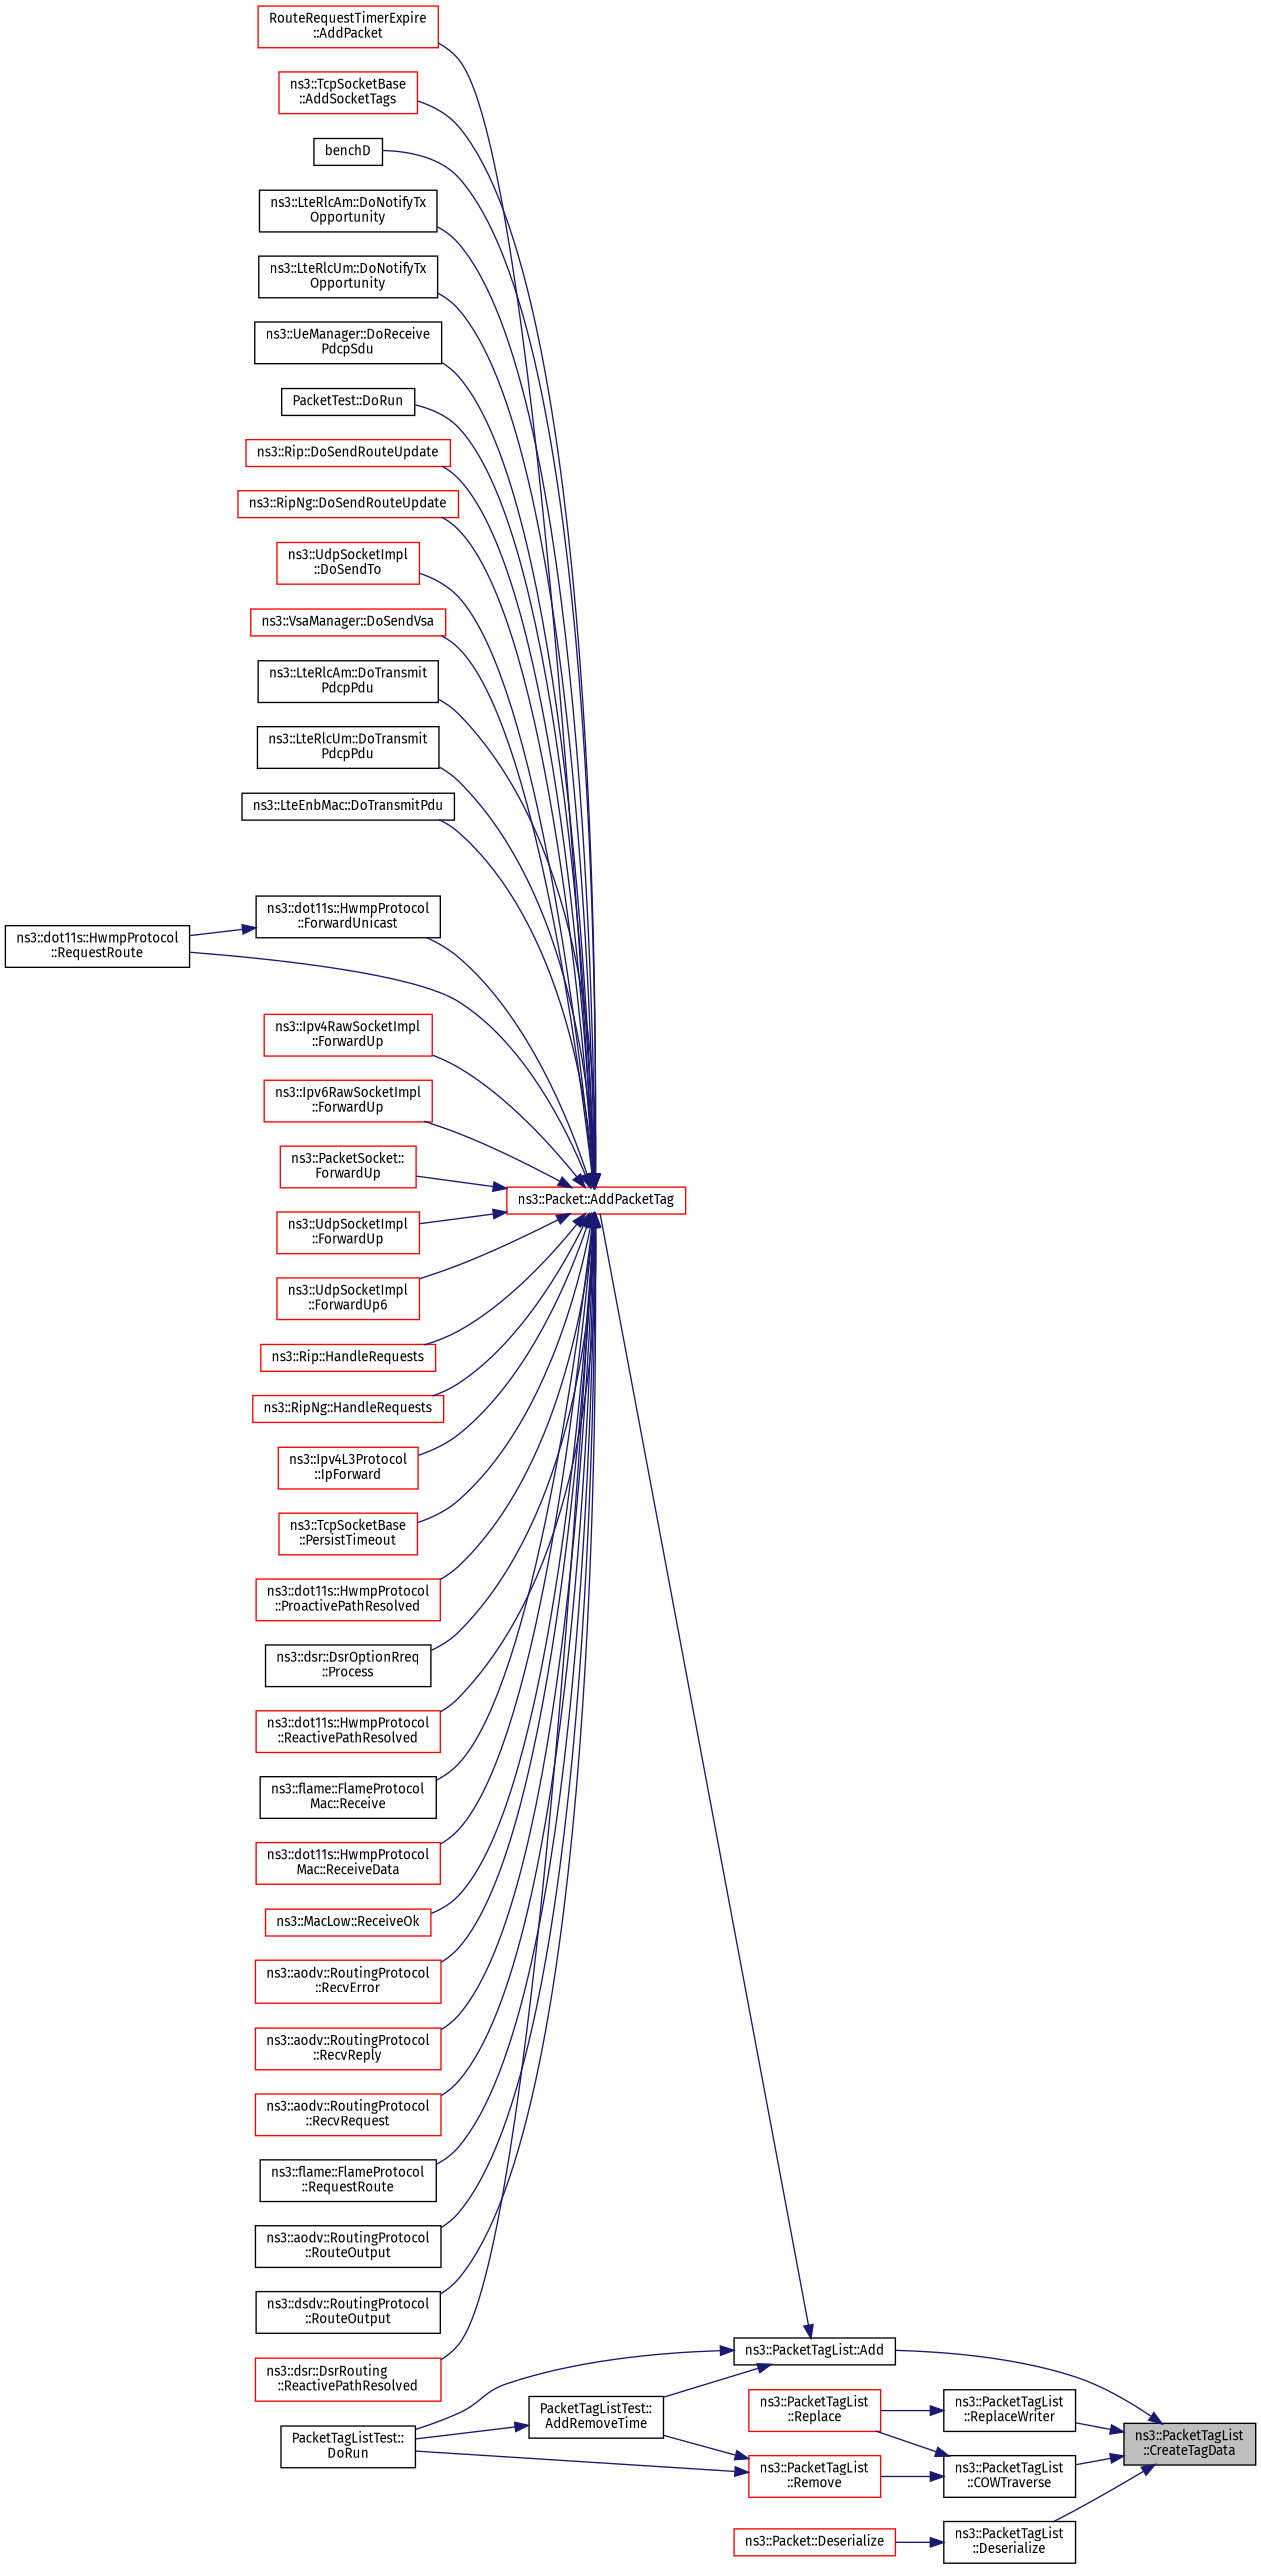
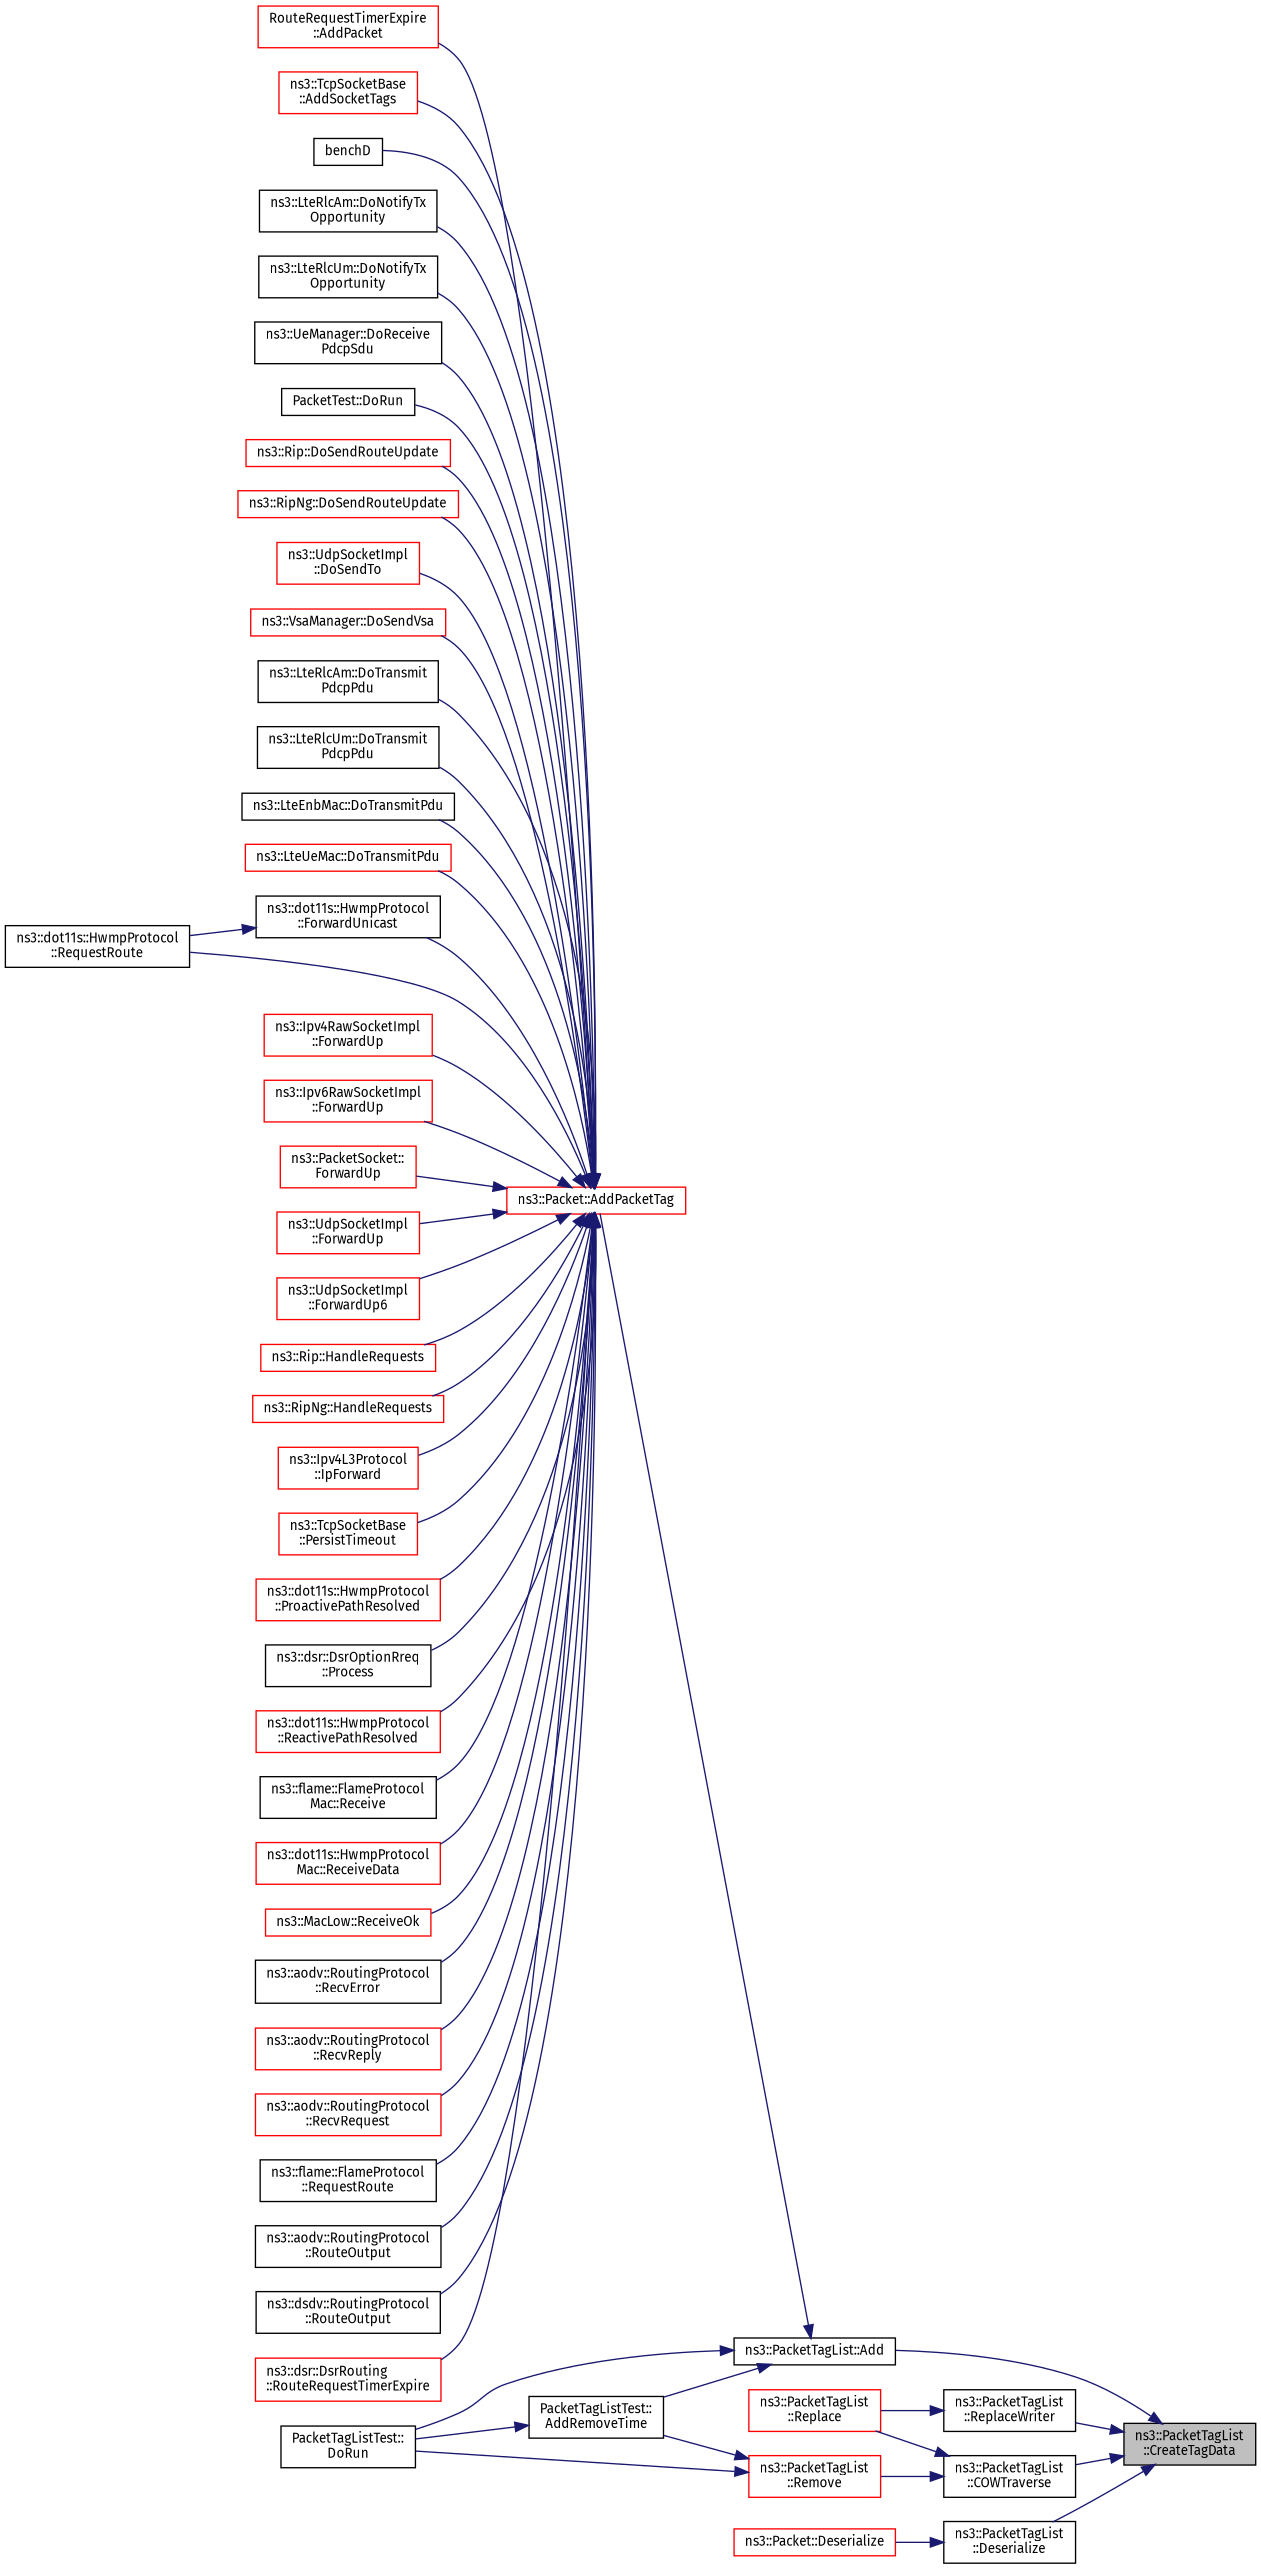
node "ns3::LteUeMac::DoTransmitPdu": added
node "ns3::aodv::RoutingProtocol ::RecvError": color red -> black
node "ns3::dsr::DsrRouting ::ReactivePathResolved": label "ns3::dsr::DsrRouting ::ReactivePathResolved" -> "ns3::dsr::DsrRouting ::RouteRequestTimerExpire"
